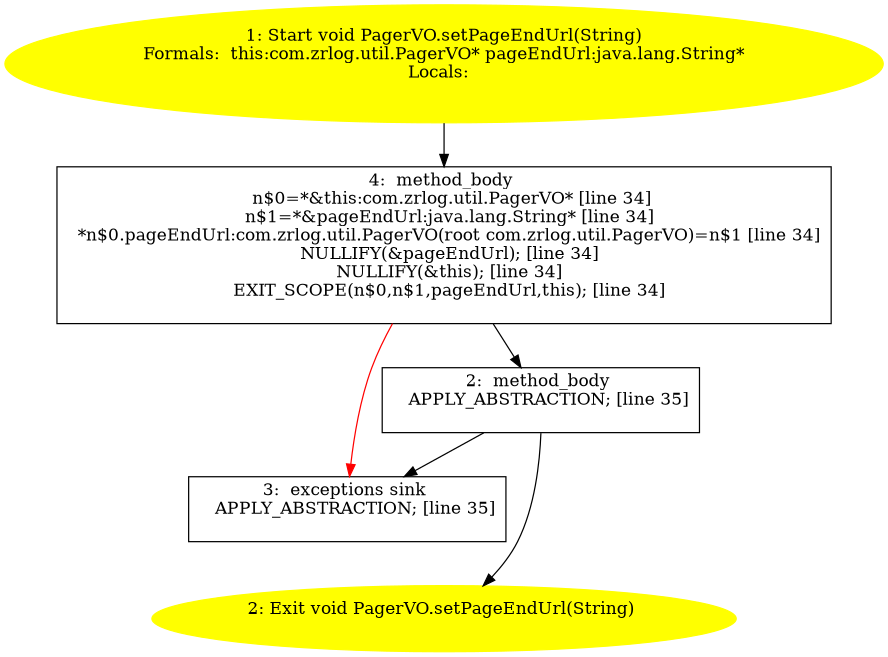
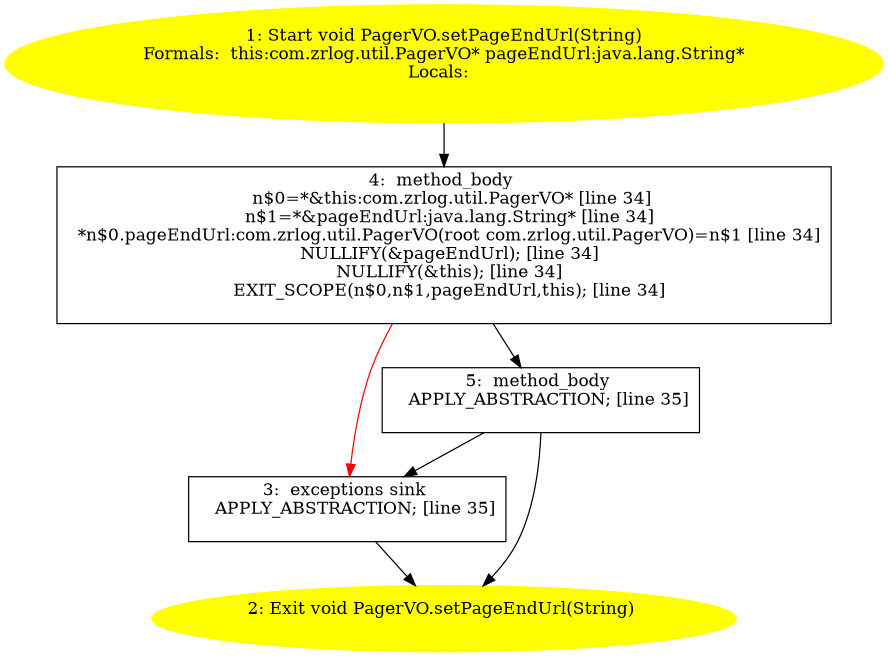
node "2:  method_body APPLY_ABSTRACTION; [line 35]": label "2:  method_body APPLY_ABSTRACTION; [line 35]" -> "5:  method_body APPLY_ABSTRACTION; [line 35]"
edge "3:  exceptions sink APPLY_ABSTRACTION; [line 35]" -> "2: Exit void PagerVO.setPageEndUrl(String)": added
